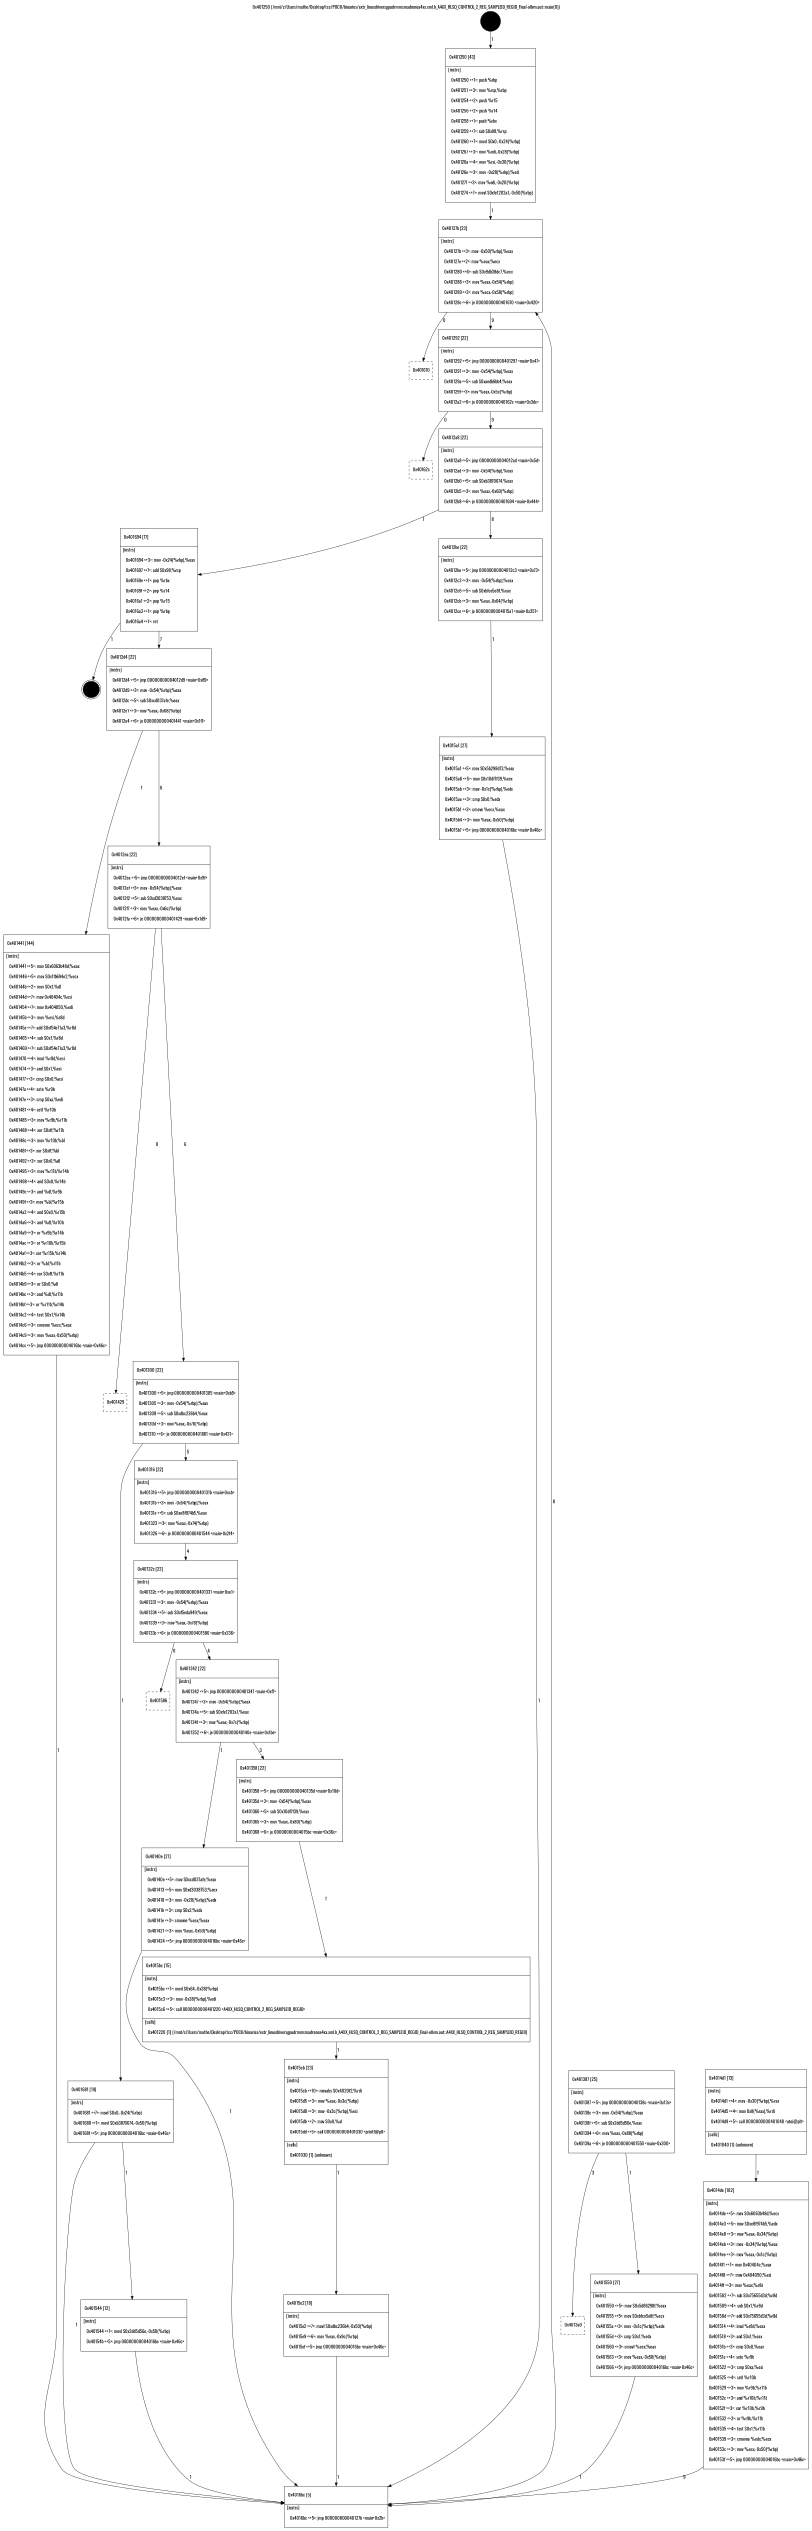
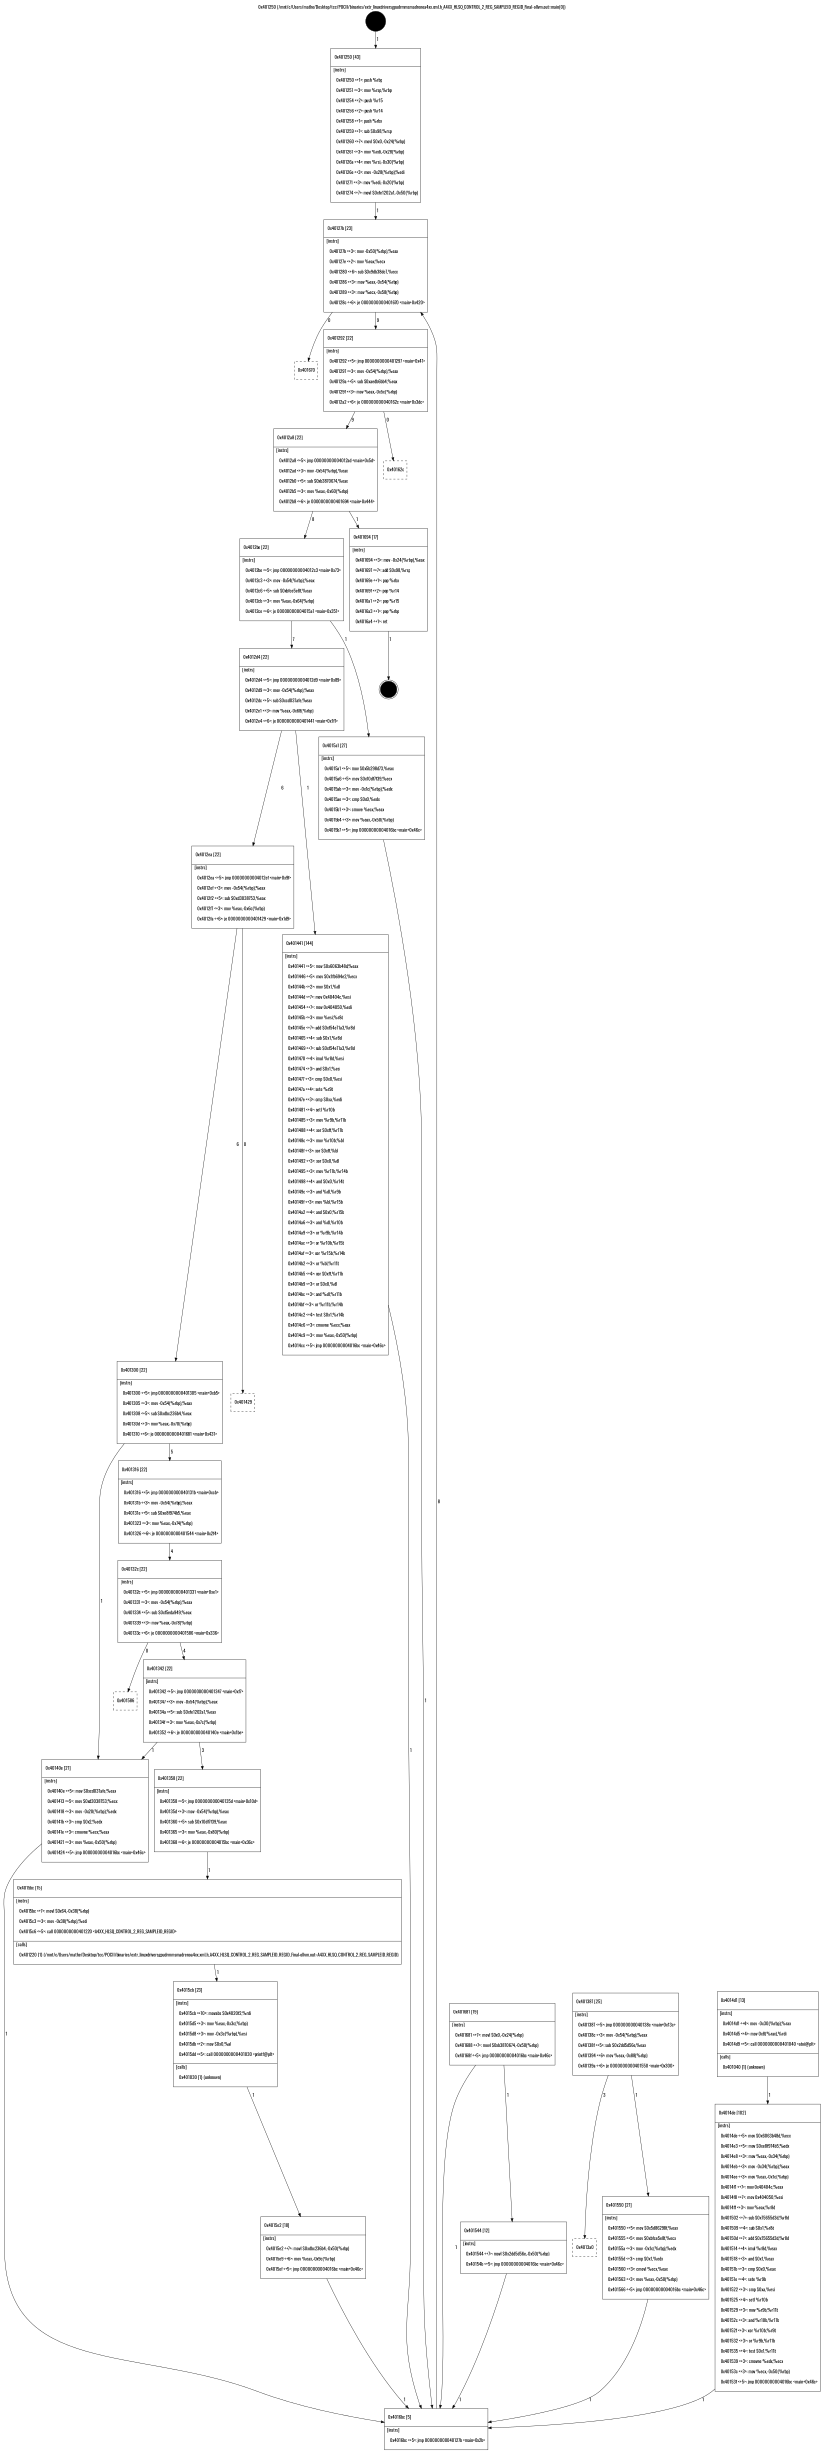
edge "0x401694 [17]" -> "0x4012d4 [22]": now "0x4012be [22]" -> "0x4012d4 [22]"
edge "0x401300 [22]" -> "0x401681 [19]": now "0x401300 [22]" -> "0x40140e [27]"
edge "0x4014de [102]" -> "0x4016bc [5]": label " 9" -> " 1"
